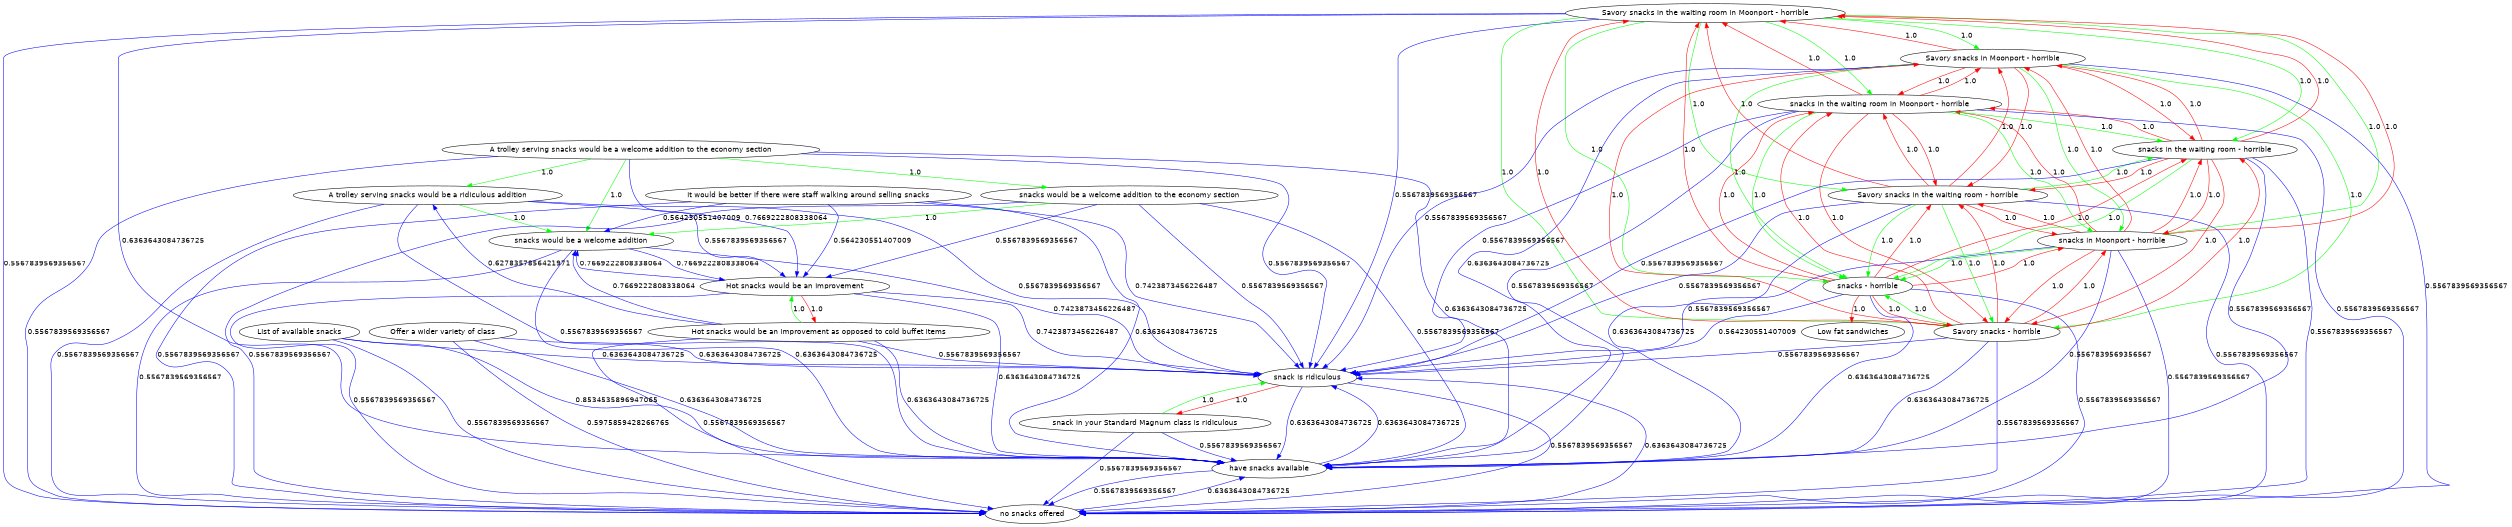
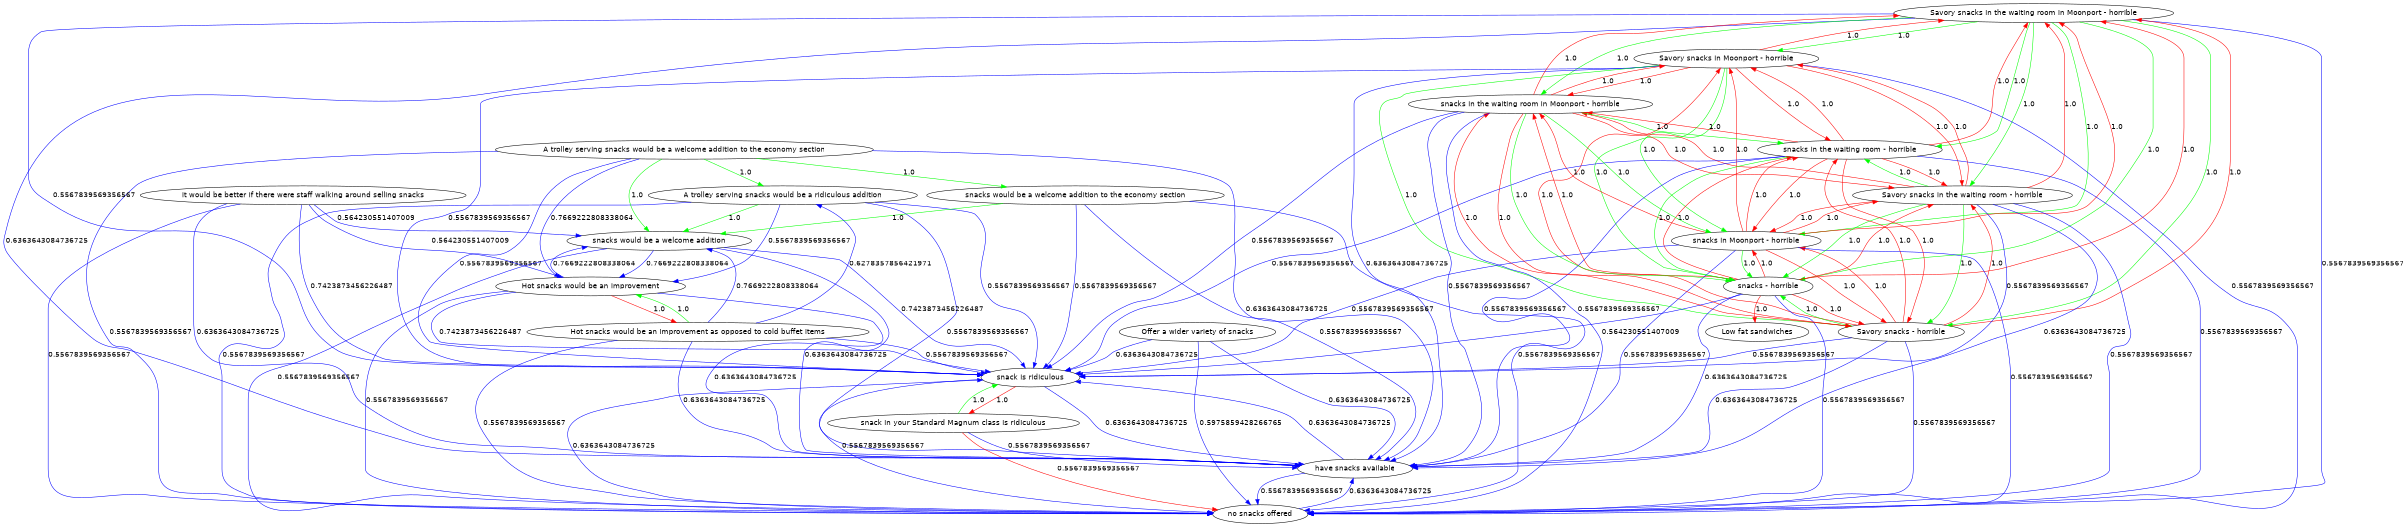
edge "snacks would be a welcome addition to the economy section" -> "Hot snacks would be an improvement": removed, label "0.5567839569356567"
node "List of available snacks": removed
node "Offer a wider variety of class": label "Offer a wider variety of class" -> "Offer a wider variety of snacks"
edge "snack in your Standard Magnum class is ridiculous" -> "no snacks offered": color blue -> red
